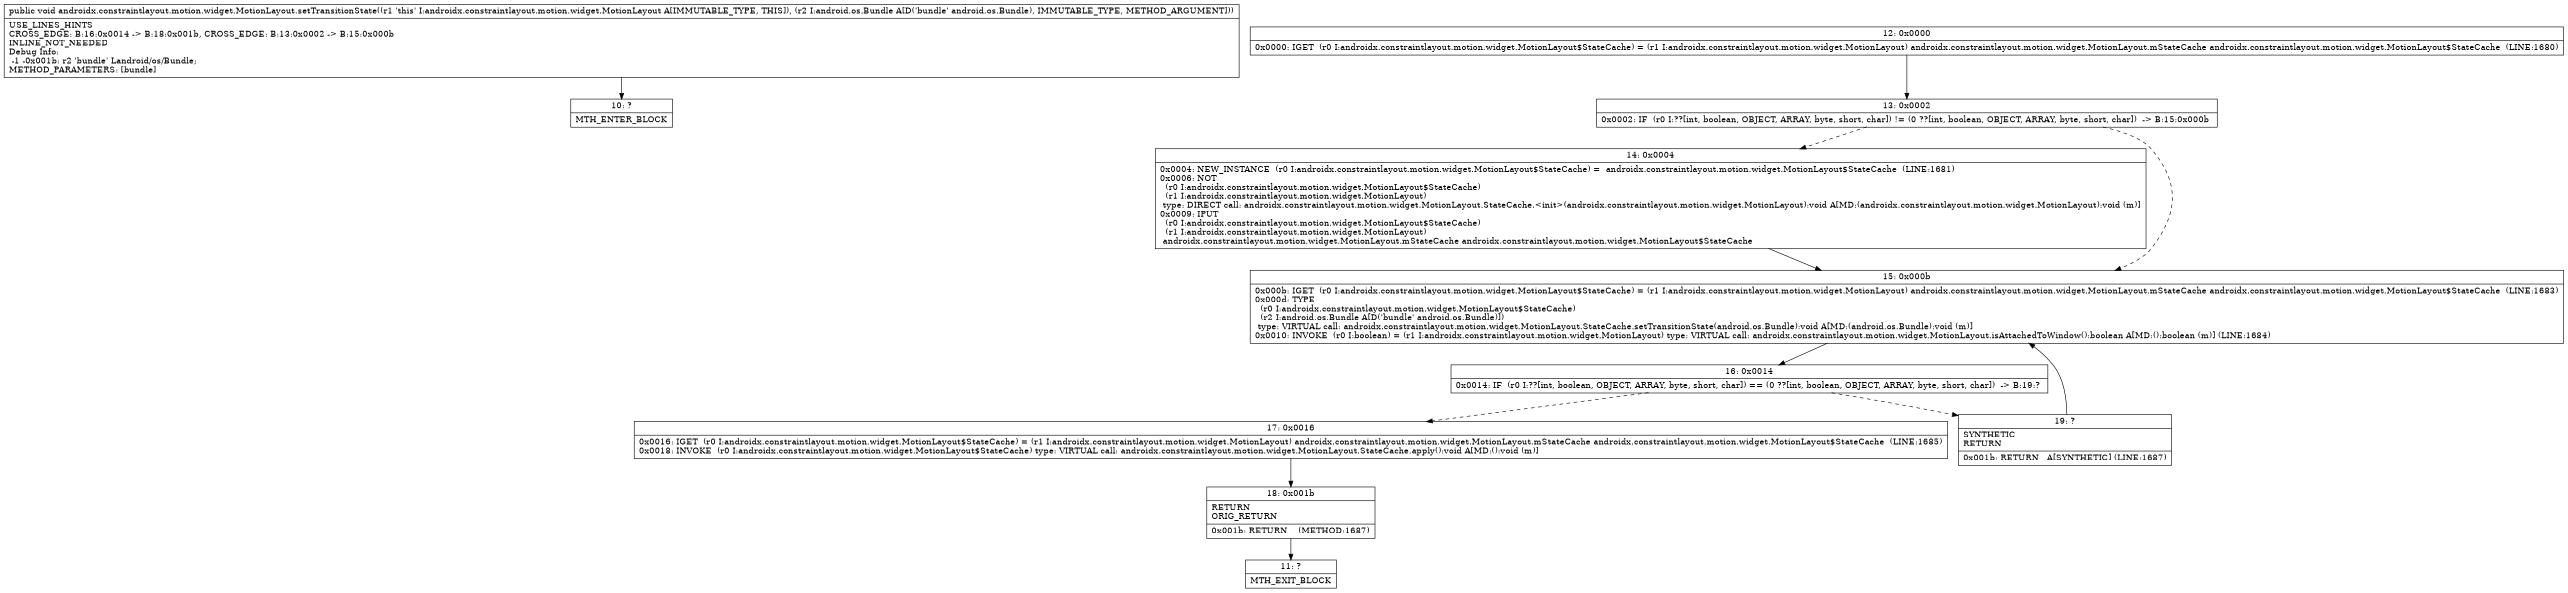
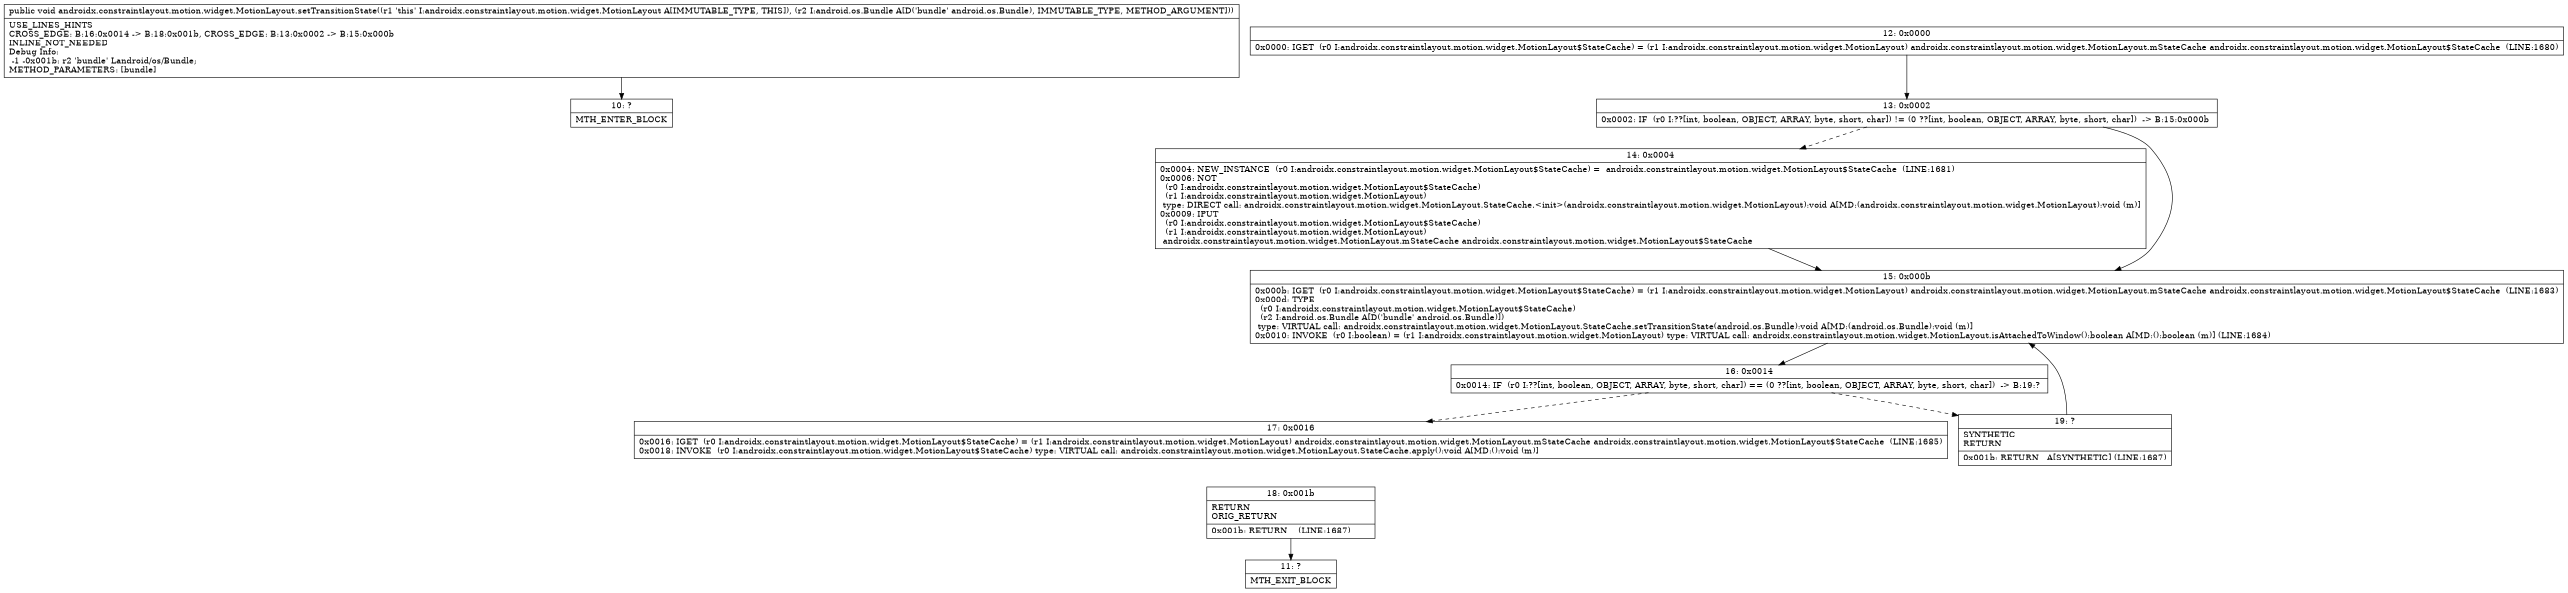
edge "13: 0x0002" -> "15: 0x000b": style dashed -> solid
edge "17: 0x0016" -> "18: 0x001b": removed
node "18: 0x001b": text "0x001b: RETURN    (METHOD:1687)" -> "0x001b: RETURN    (LINE:1687)"
